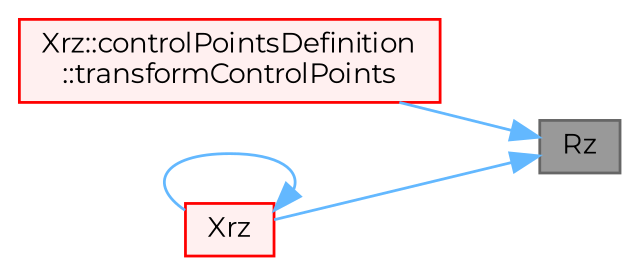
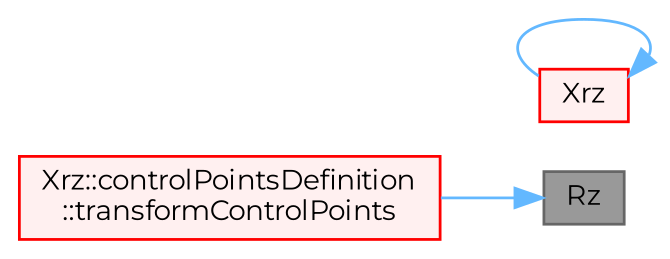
edge "Xrz" -> "Rz": removed
